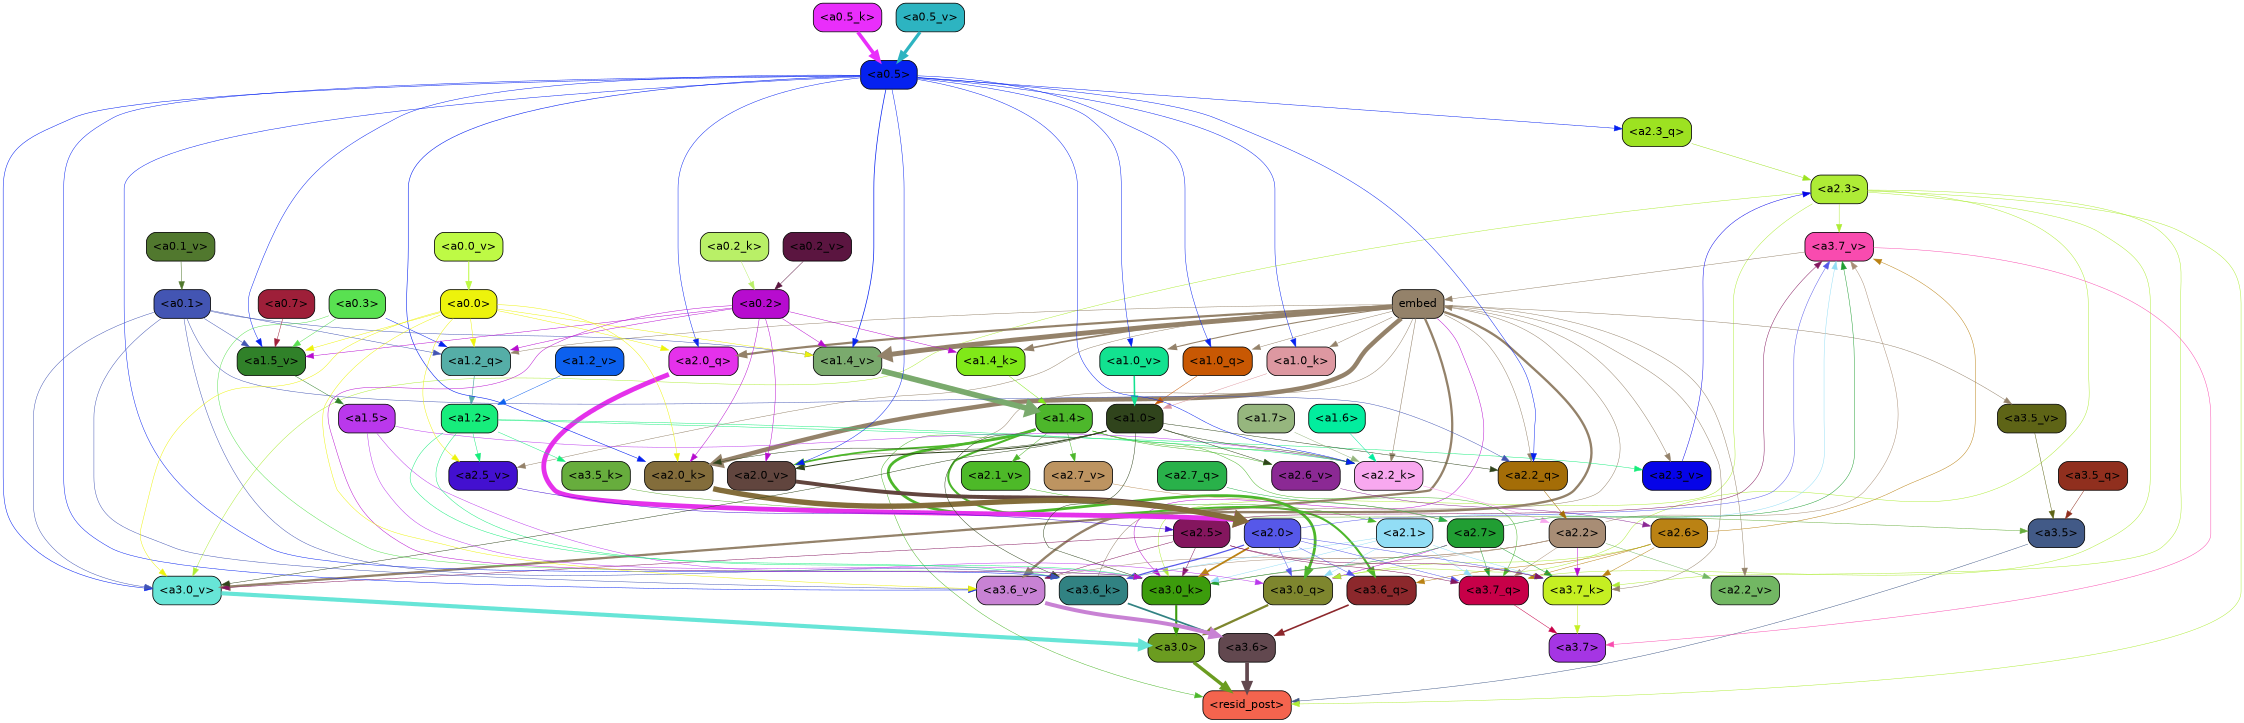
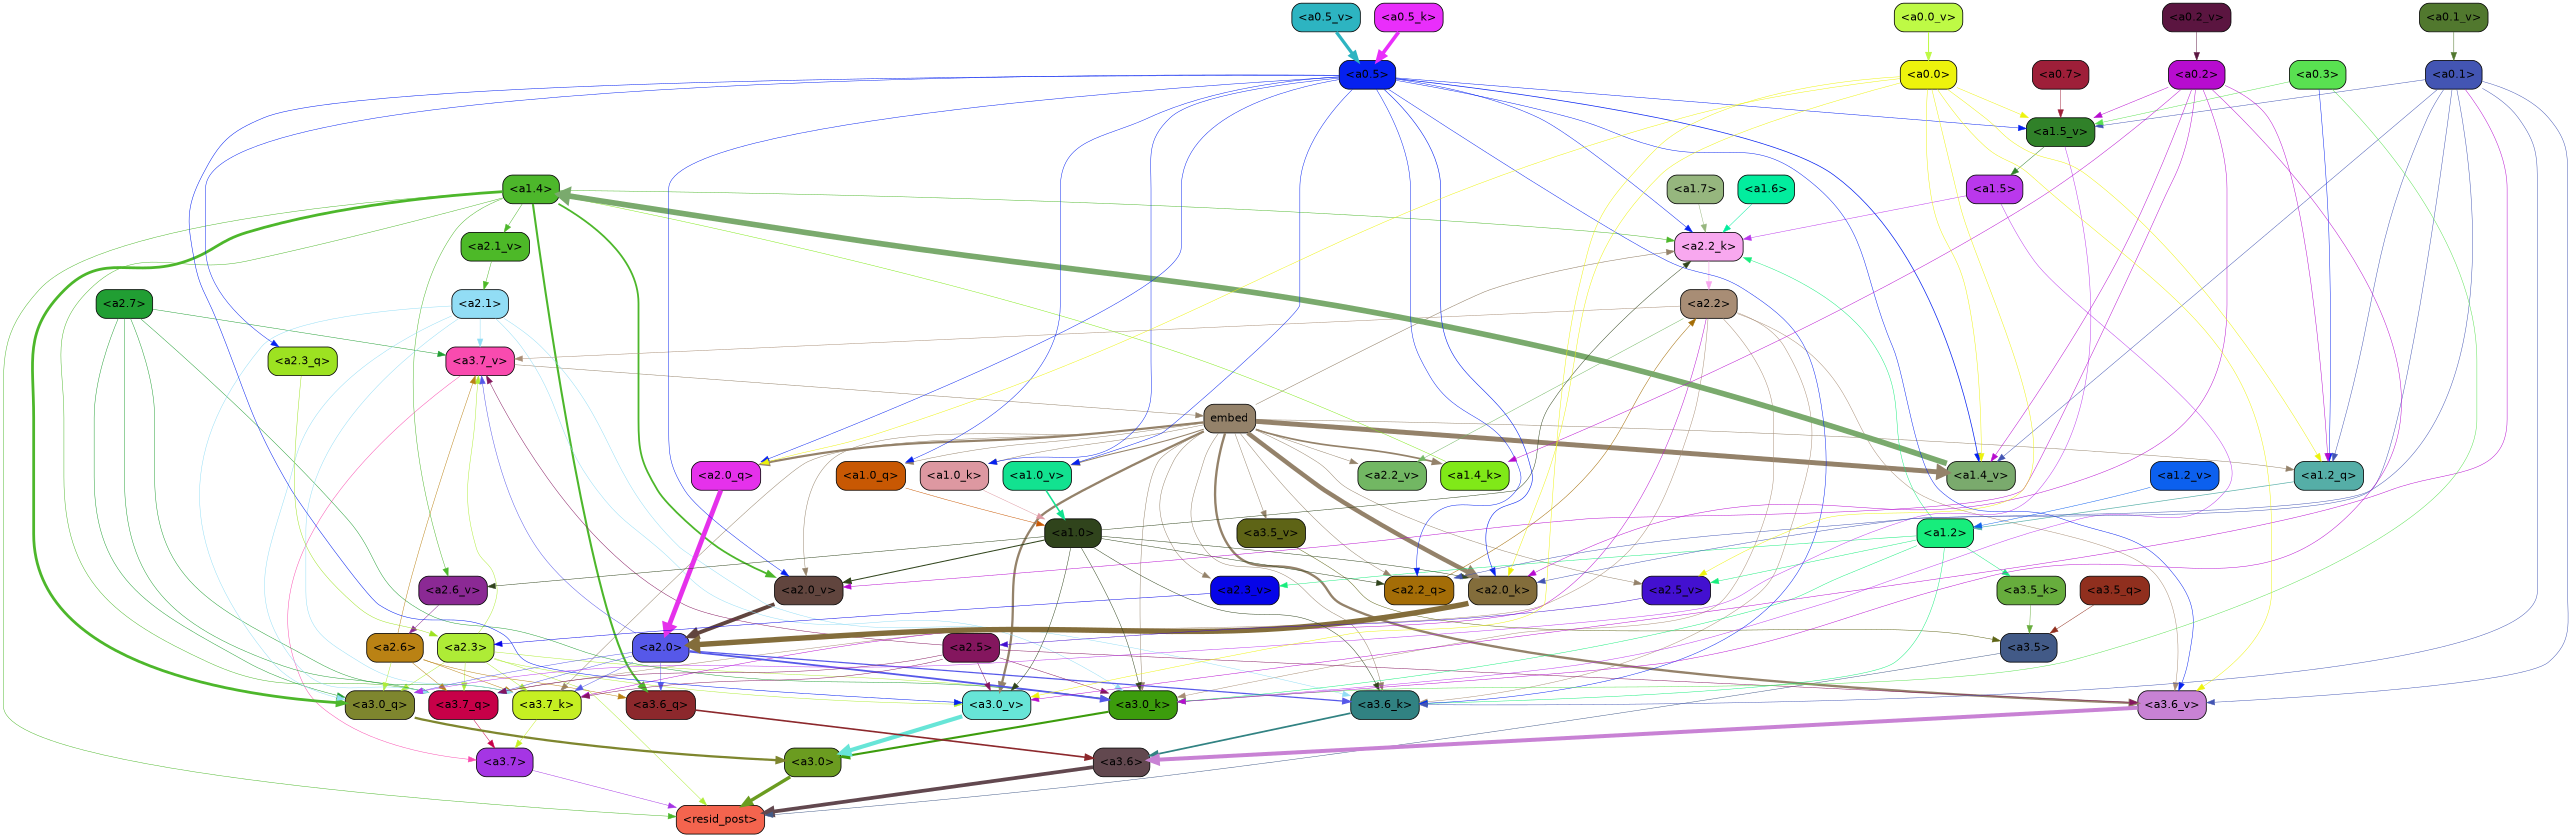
node "<a0.2_k>": removed
edge "<a0.1>" -> "<a3.0_v>": color #4355b3 -> #b70ccf
node "<a2.7_v>": removed
node "<a2.7_q>": removed
edge "embed" -> "<a3.0_k>": color #b70ccf -> #94826a
edge "<a3.6_k>" -> "embed": reversed
edge "<a0.1>" -> "<a2.0_k>": added
edge "<a1.5>" -> "<a3.0_q>": now "<a1.5_v>" -> "<a3.0_q>"
edge "<a2.0>" -> "<a3.0_k>": color #ba8214 -> #5658e9
edge "<a2.7>" -> "<a3.0_q>": color #b70ccf -> #219e33
edge "<a3.7>" -> "<resid_post>": added
